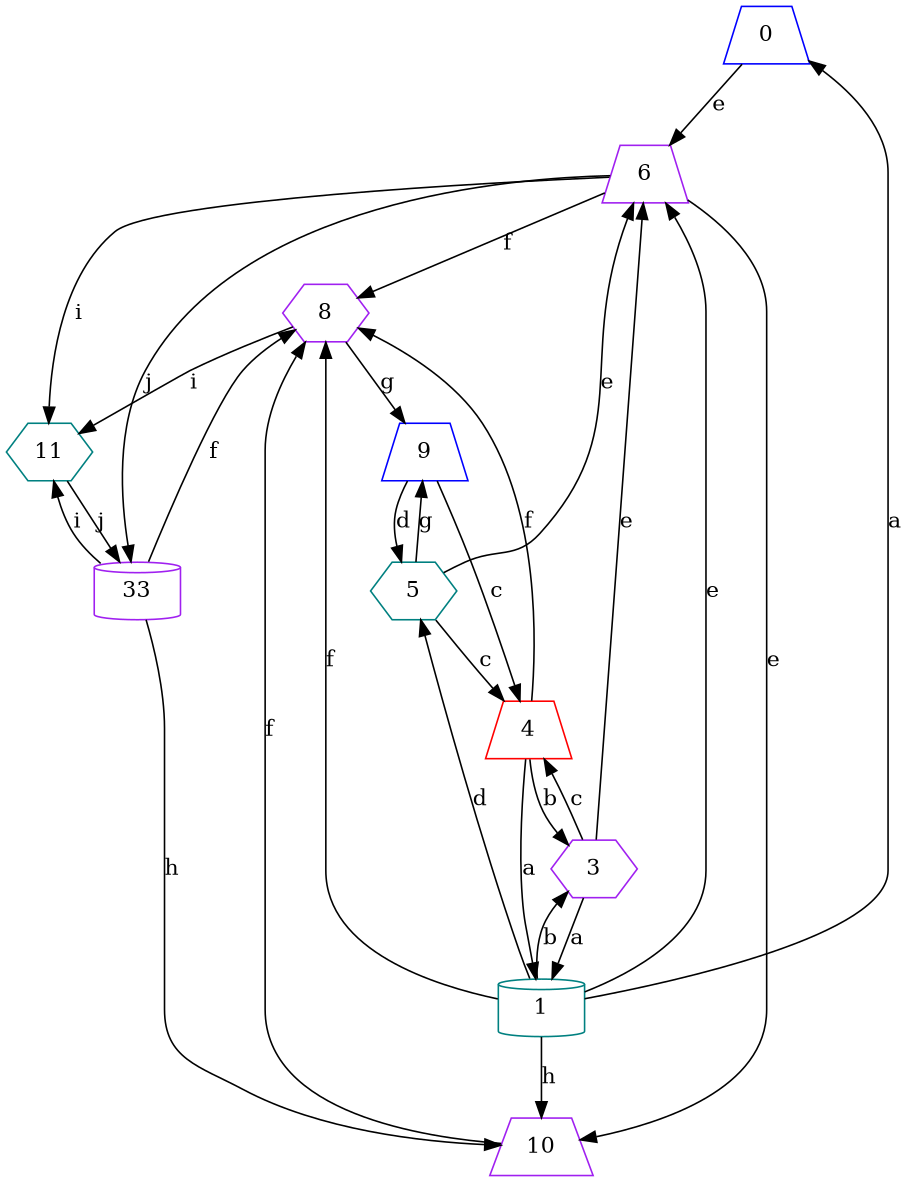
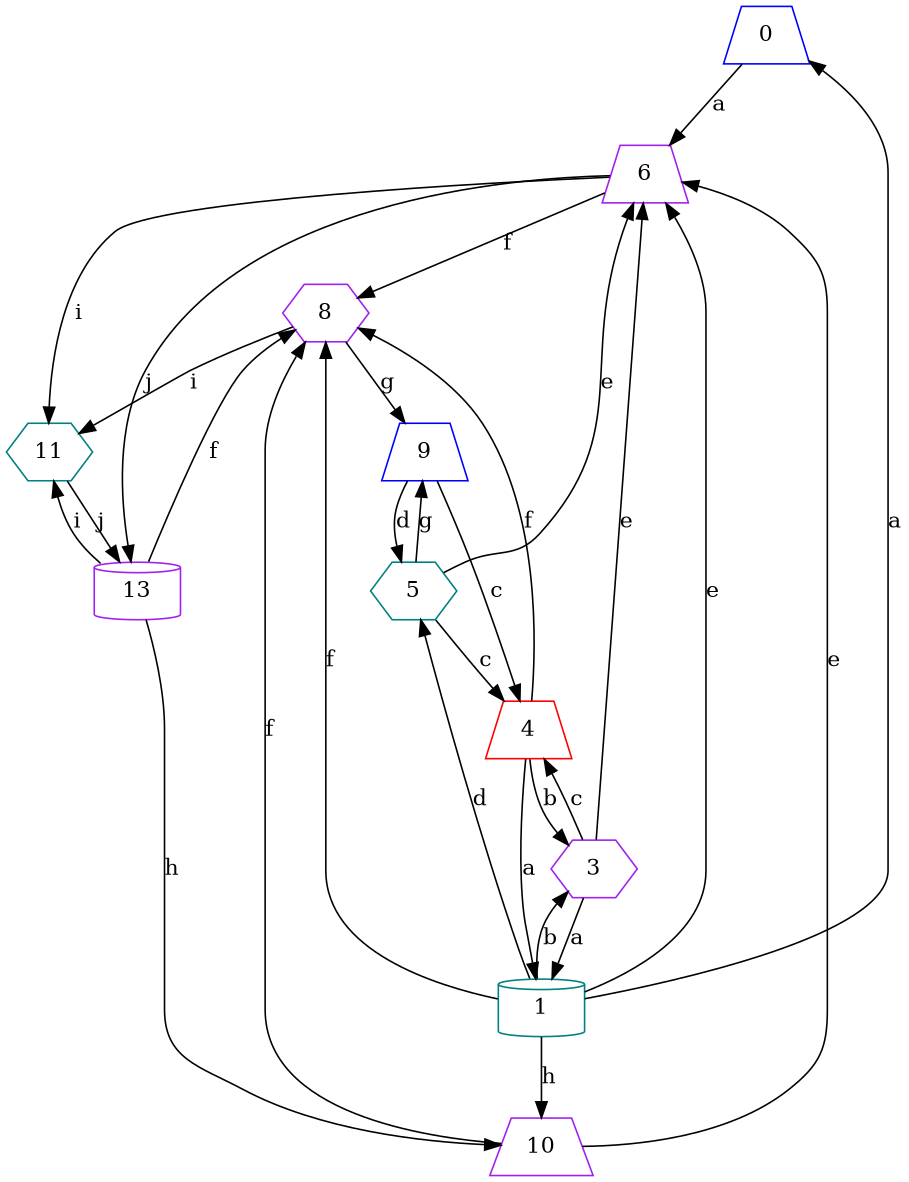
edge "0" -> "6": label "e" -> "a"
node "33": label "33" -> "13"
edge "6" -> "10": reversed
